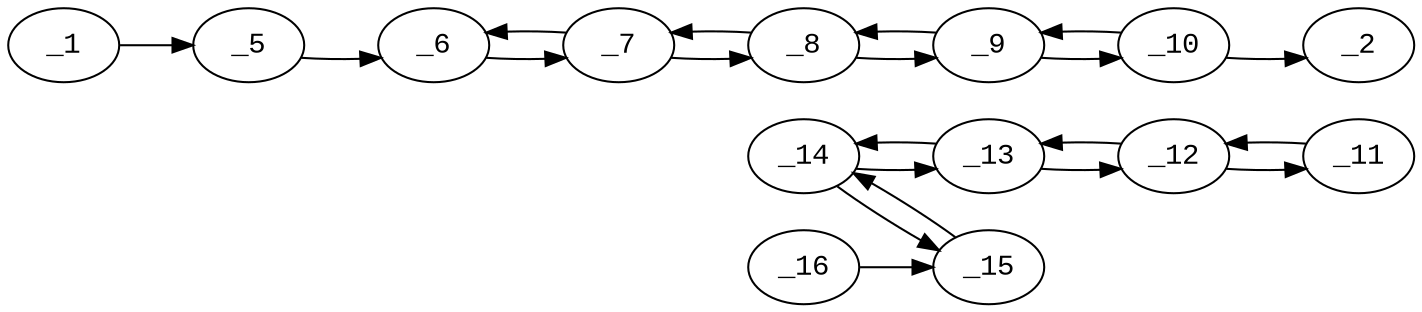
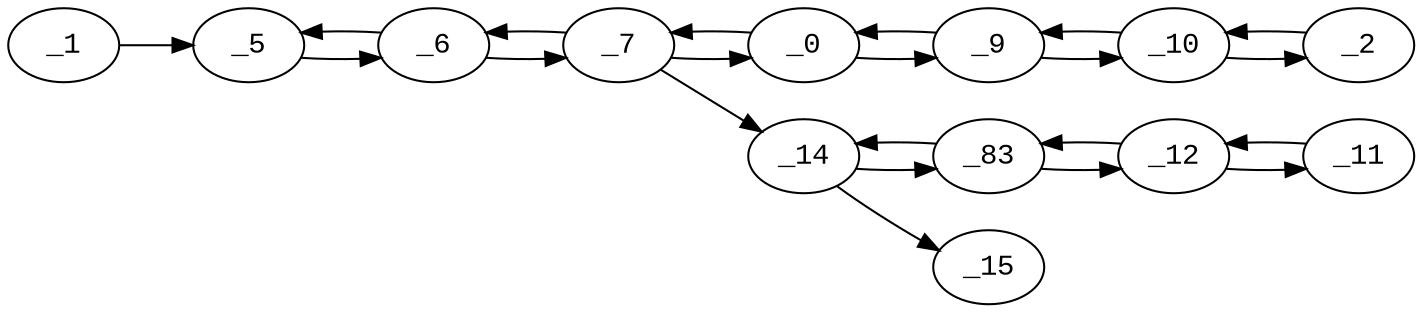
edge "_6" -> "_5": added
edge "_2" -> "_10": added
node "_8": label "_8" -> "_0"
node "_13": label "_13" -> "_83"
edge "_15" -> "_14": now "_7" -> "_14"
node "_16": removed
